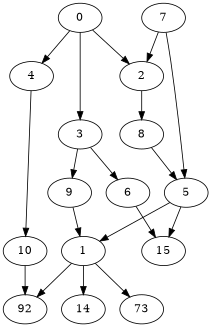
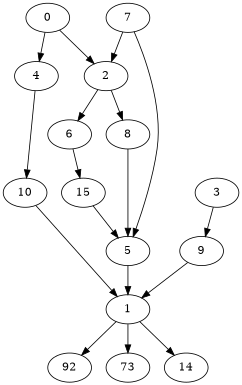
edge "0" -> "3": removed
edge "3" -> "6": now "2" -> "6"
edge "5" -> "15": reversed
edge "10" -> "92": now "10" -> "1"
